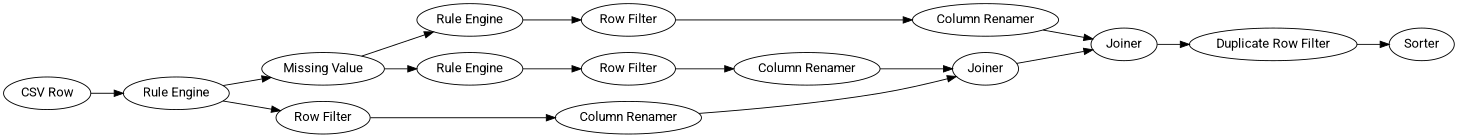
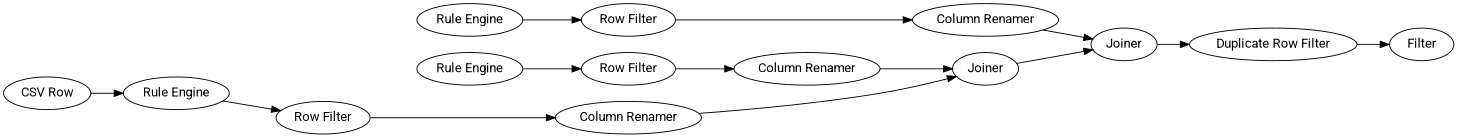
node "Sorter": label "Sorter" -> "Filter"
node "Missing Value": removed
